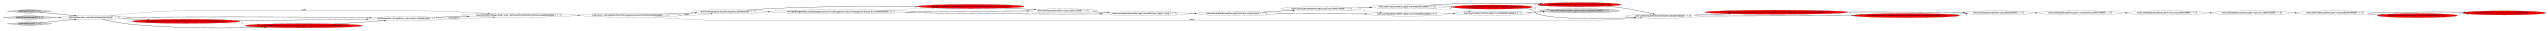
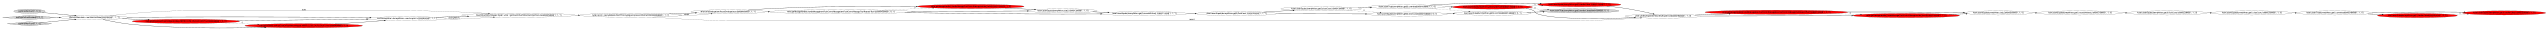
node "testWriteAfterFlush['1', '0', '0']": shape diamond -> ellipse
